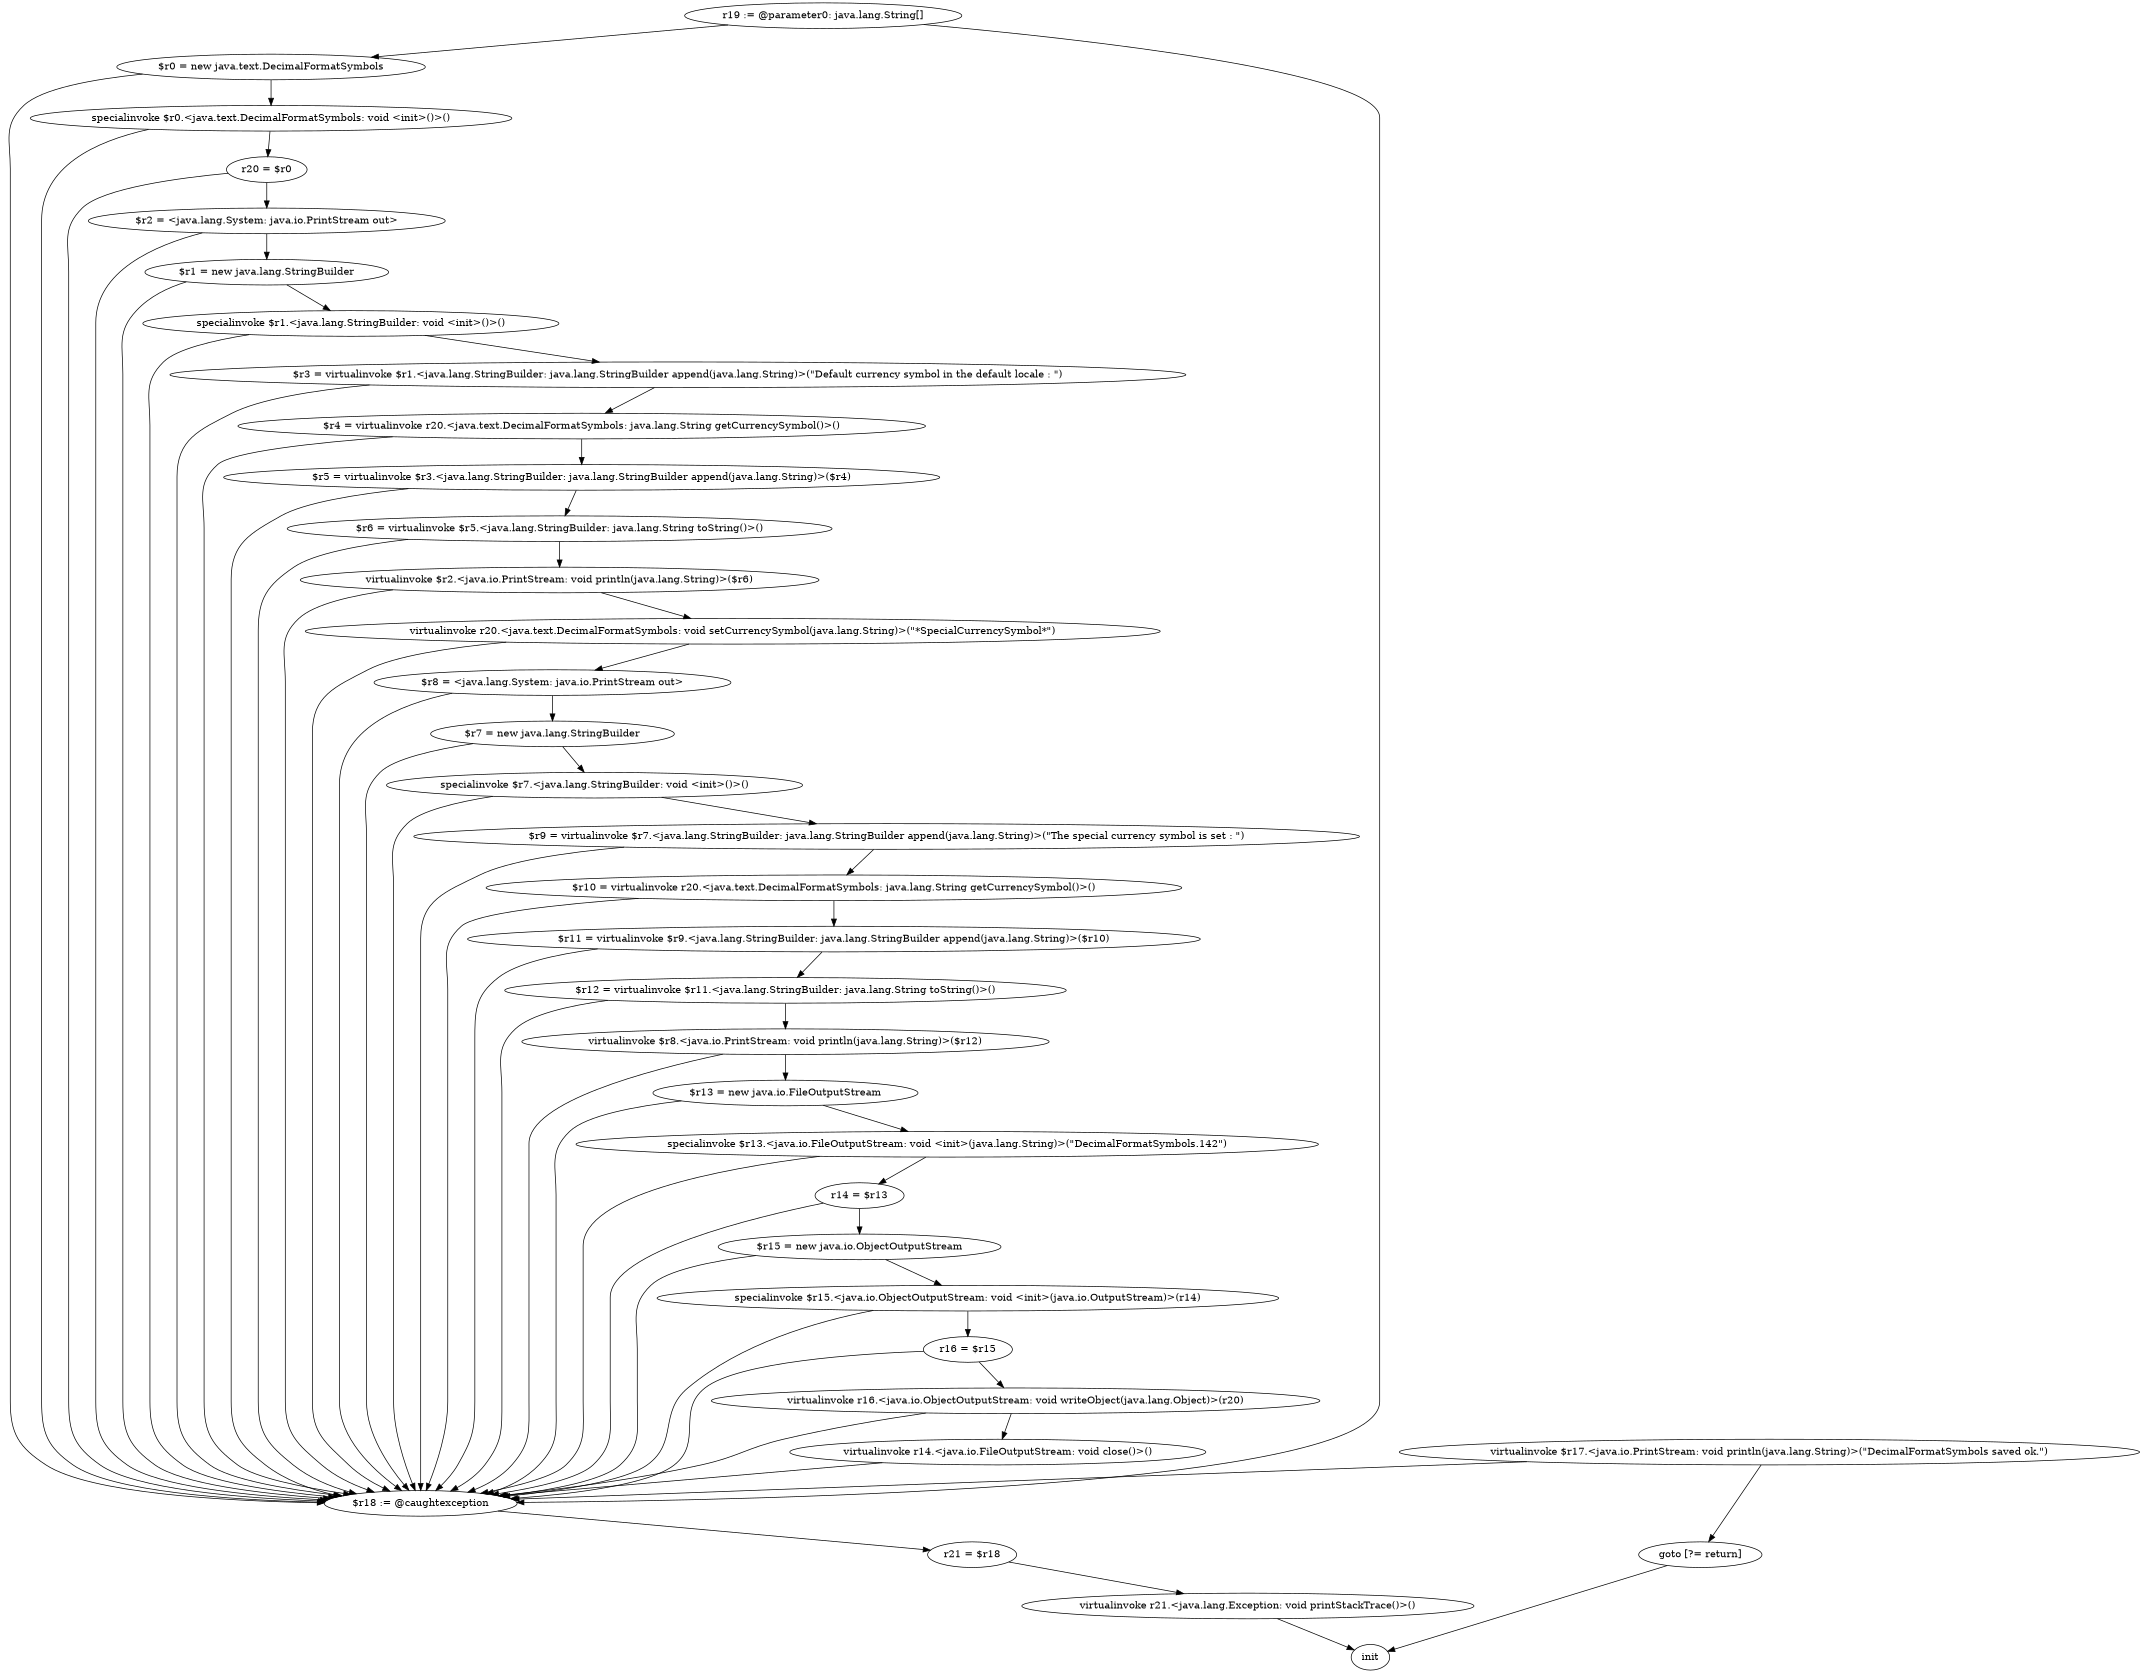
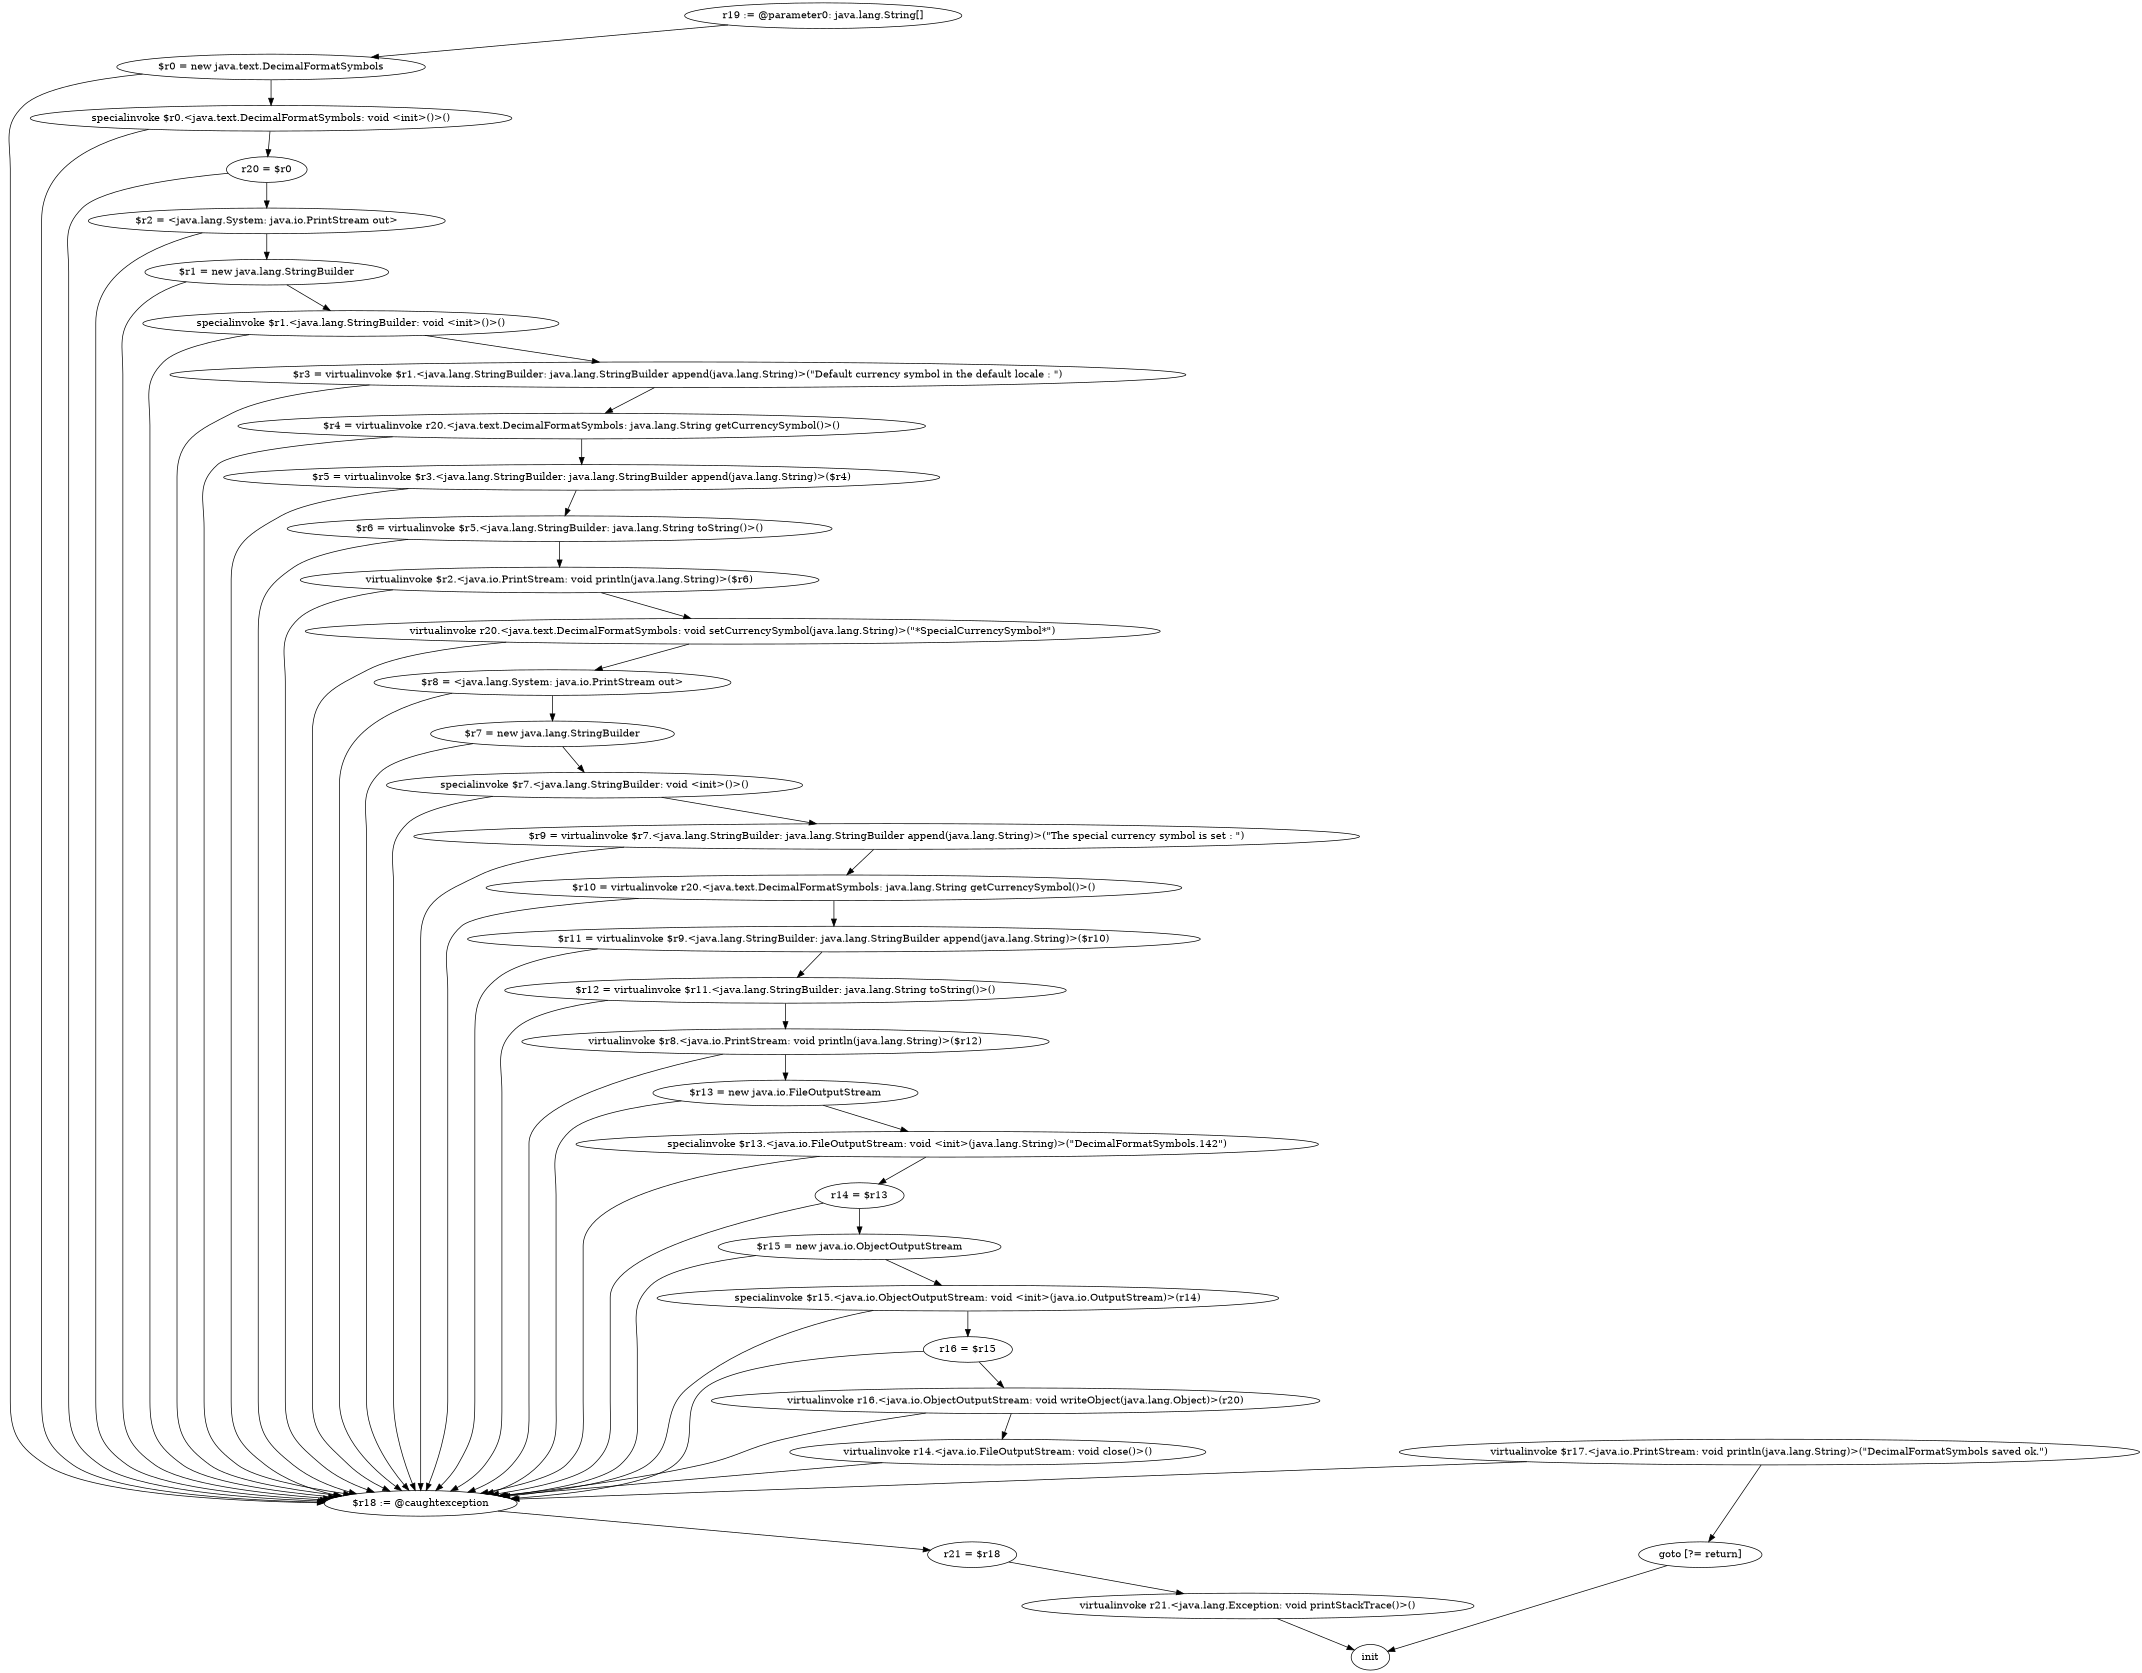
edge "r19 := @parameter0: java.lang.String[]" -> "$r18 := @caughtexception": removed
